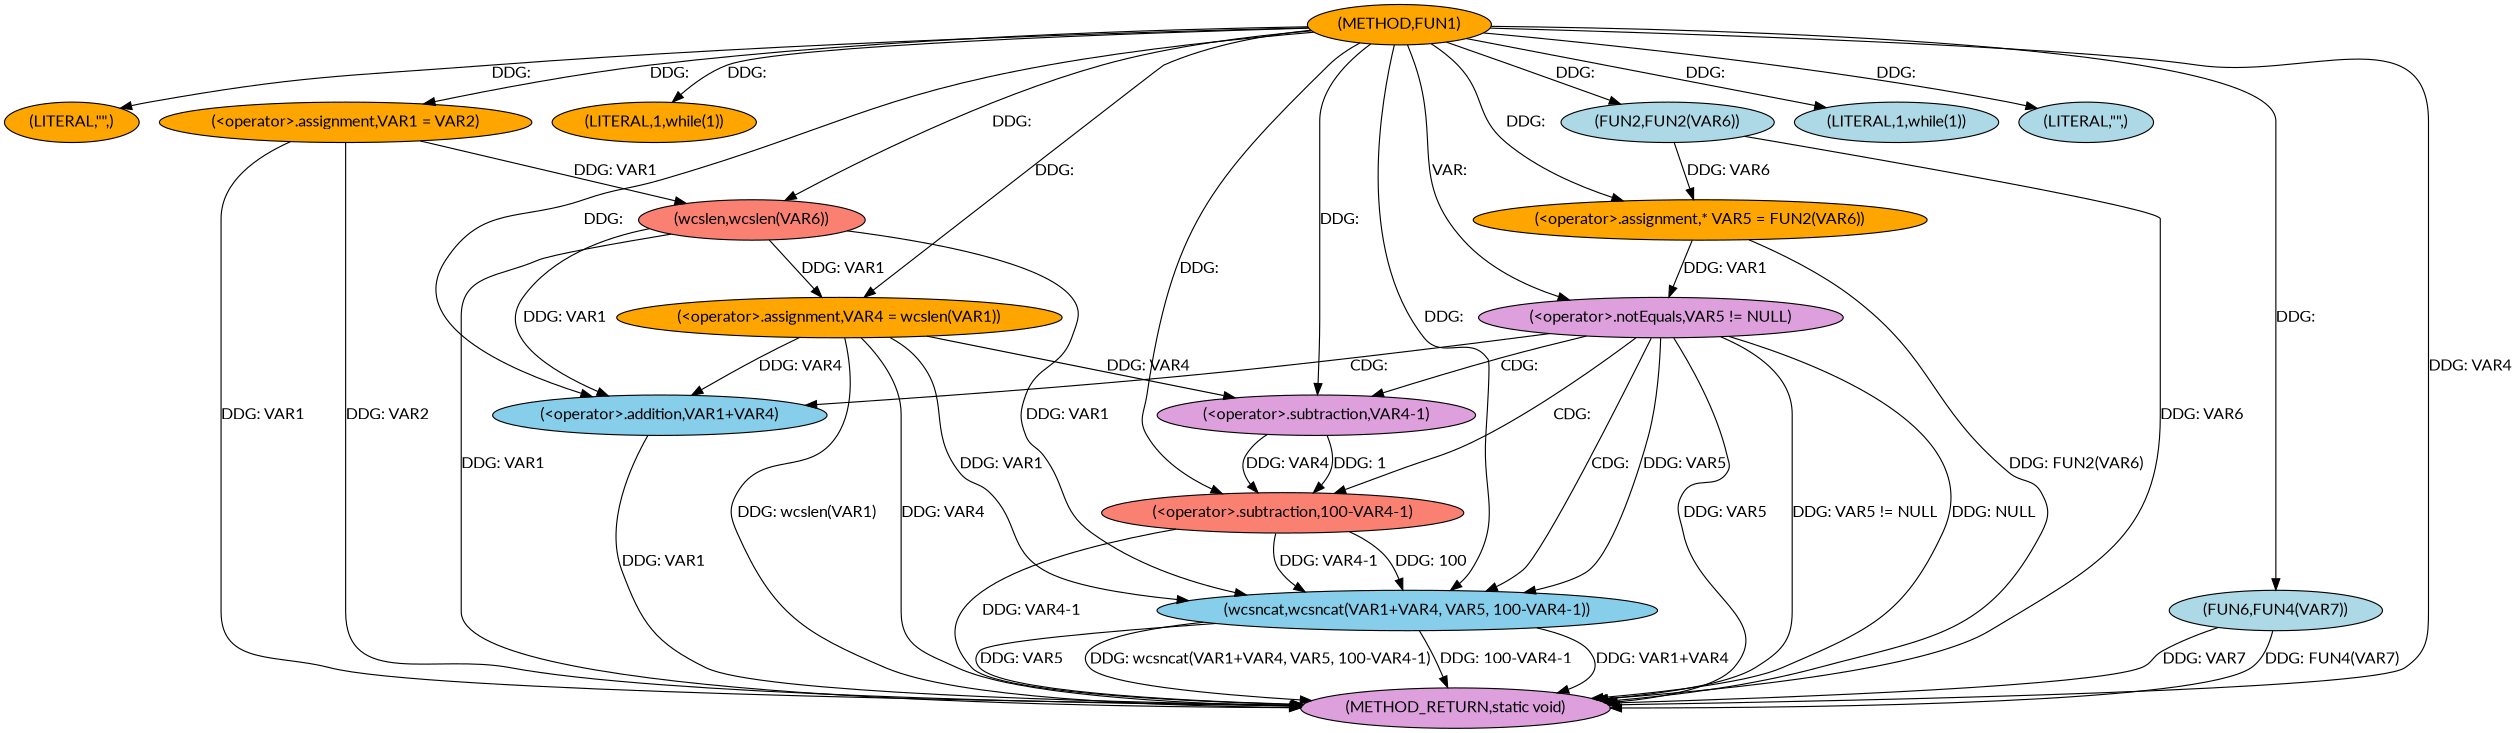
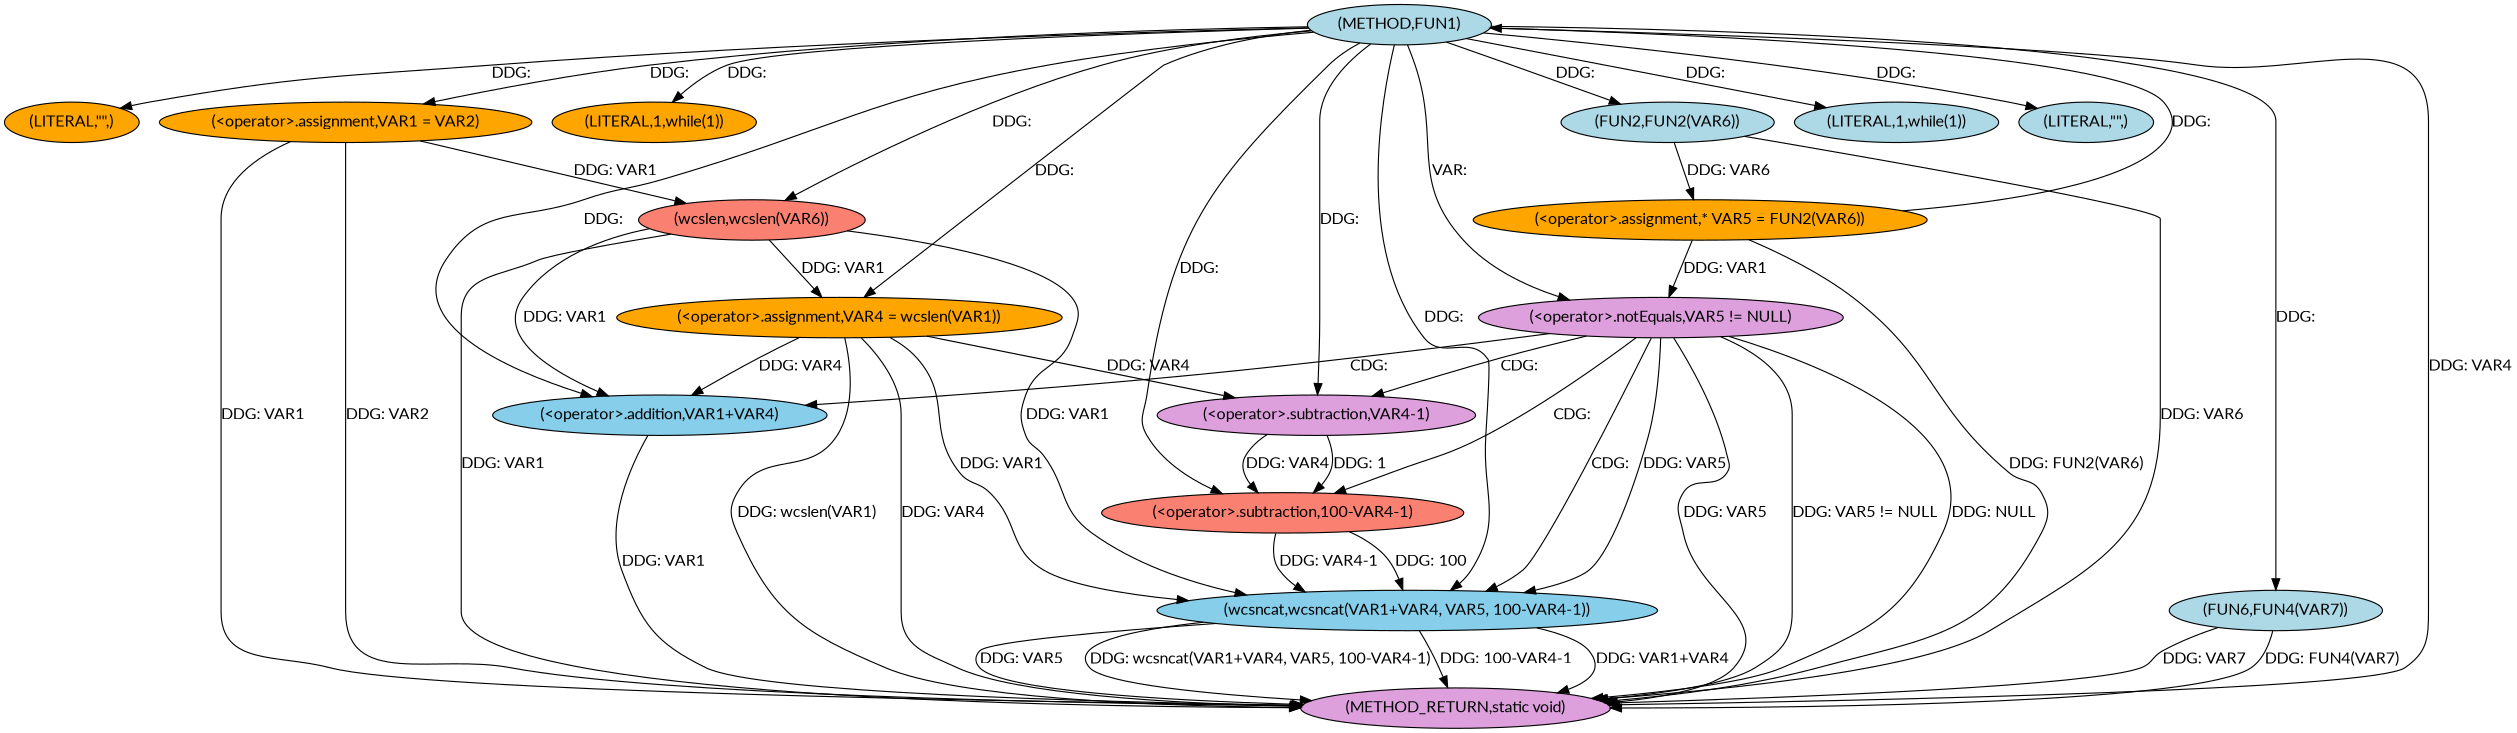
node "(METHOD,FUN1)": fillcolor orange -> lightblue
edge "(METHOD,FUN1)" -> "(<operator>.assignment,* VAR5 = FUN2(VAR6))": reversed
edge "(<operator>.subtraction,100-VAR4-1)" -> "(METHOD_RETURN,static void)": removed, label "DDG: VAR4-1"
